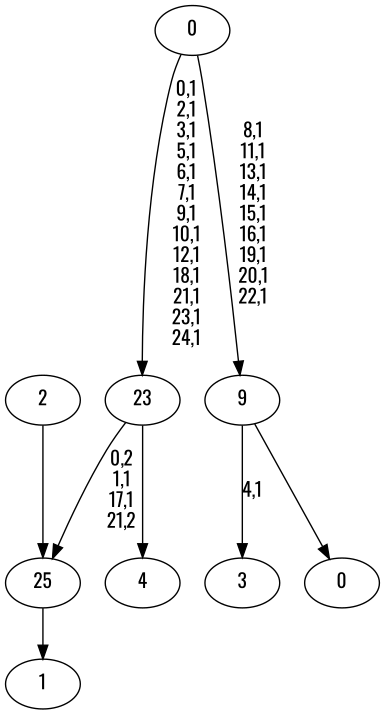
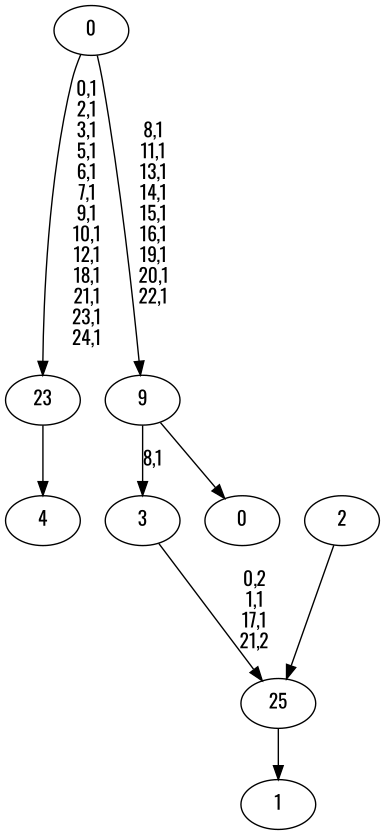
edge "23" -> "25": now "3" -> "25"
edge "9" -> "3": label "4,1" -> "8,1"
